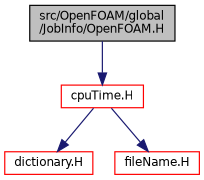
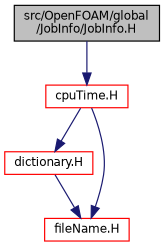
node "src/OpenFOAM/global /JobInfo/OpenFOAM.H": label "src/OpenFOAM/global /JobInfo/OpenFOAM.H" -> "src/OpenFOAM/global /JobInfo/JobInfo.H"
edge "dictionary.H" -> "fileName.H": added
